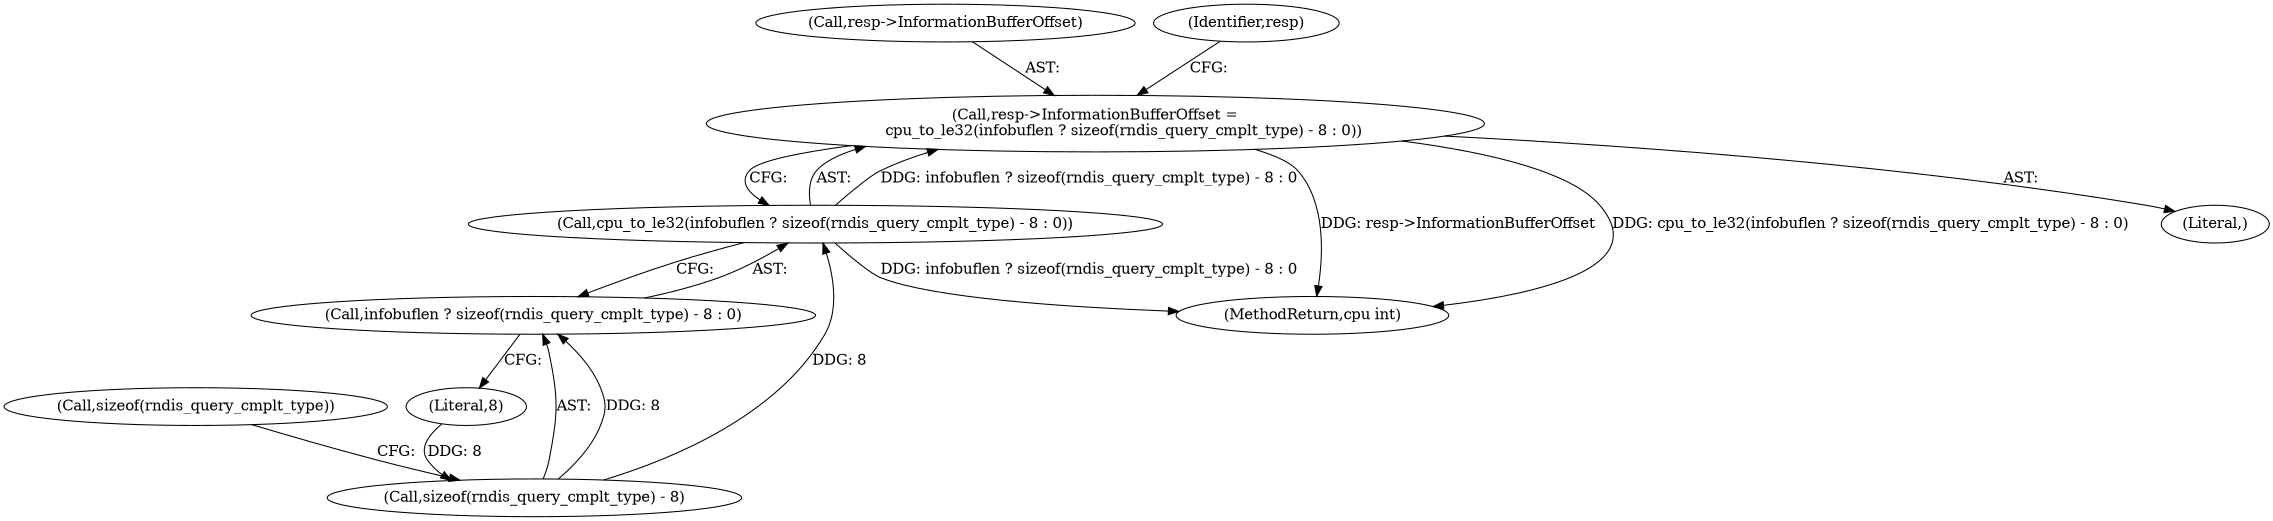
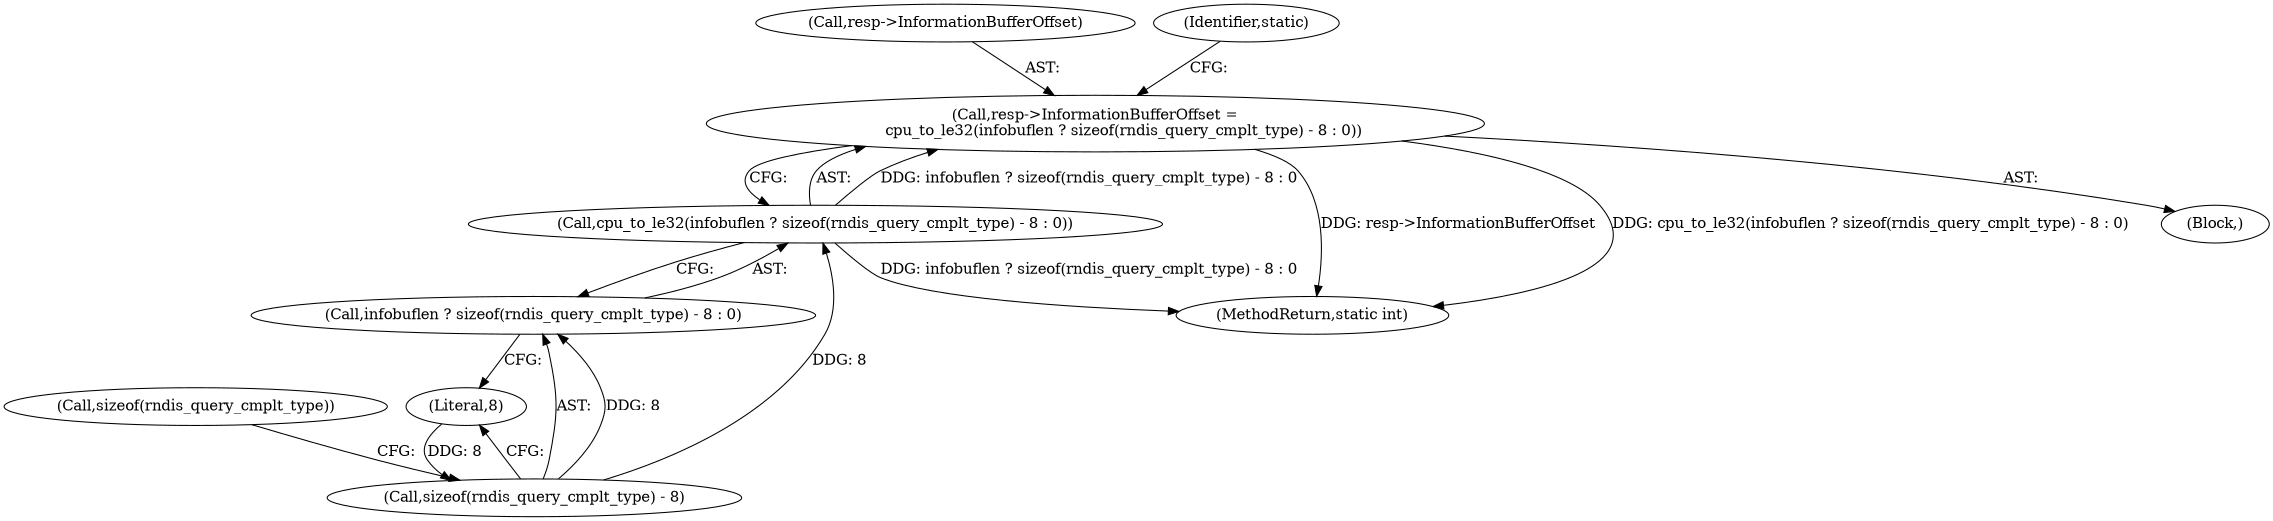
node "(Identifier,resp)": label "(Identifier,resp)" -> "(Identifier,static)"
node "(Literal,)": label "(Literal,)" -> "(Block,)"
node "(MethodReturn,cpu int)": label "(MethodReturn,cpu int)" -> "(MethodReturn,static int)"
edge "(Call,sizeof(rndis_query_cmplt_type) - 8)" -> "(Literal,8)": added, label "CFG:"
